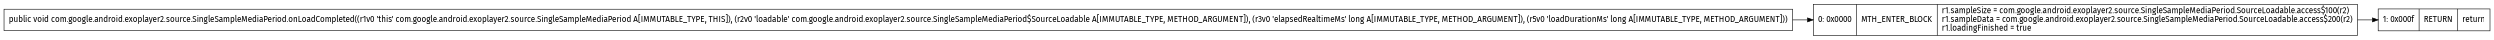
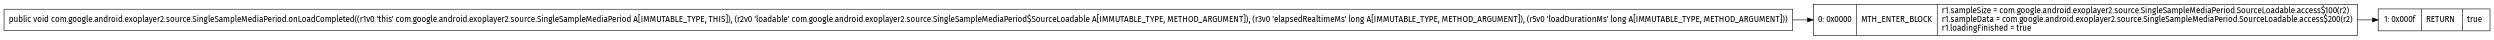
node "1: 0x000f": text "return" -> "true"
